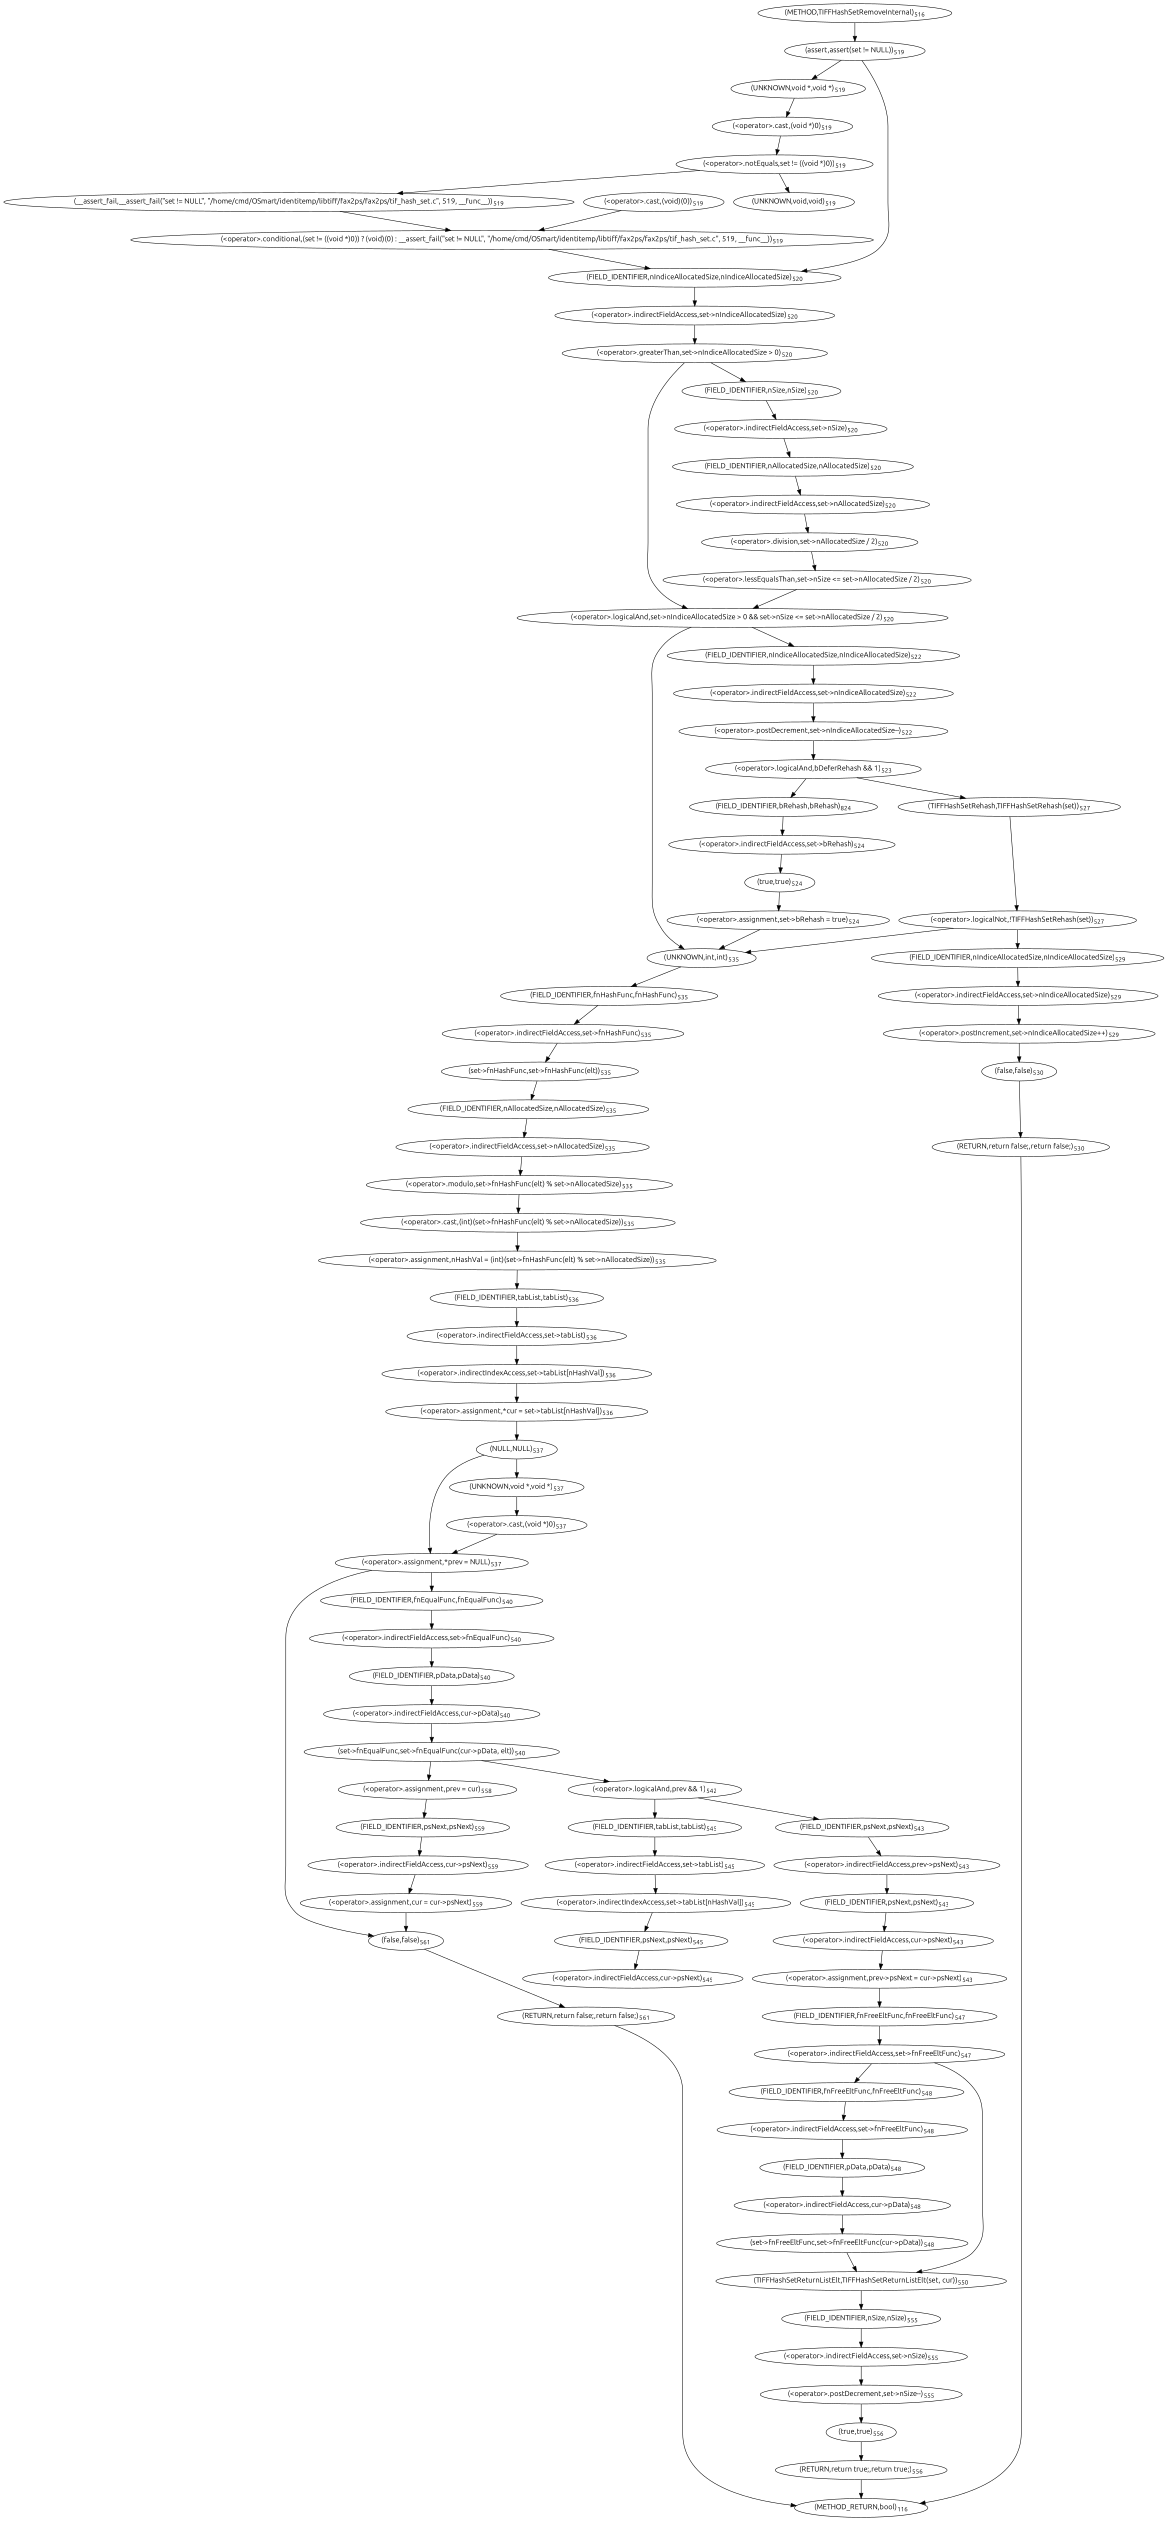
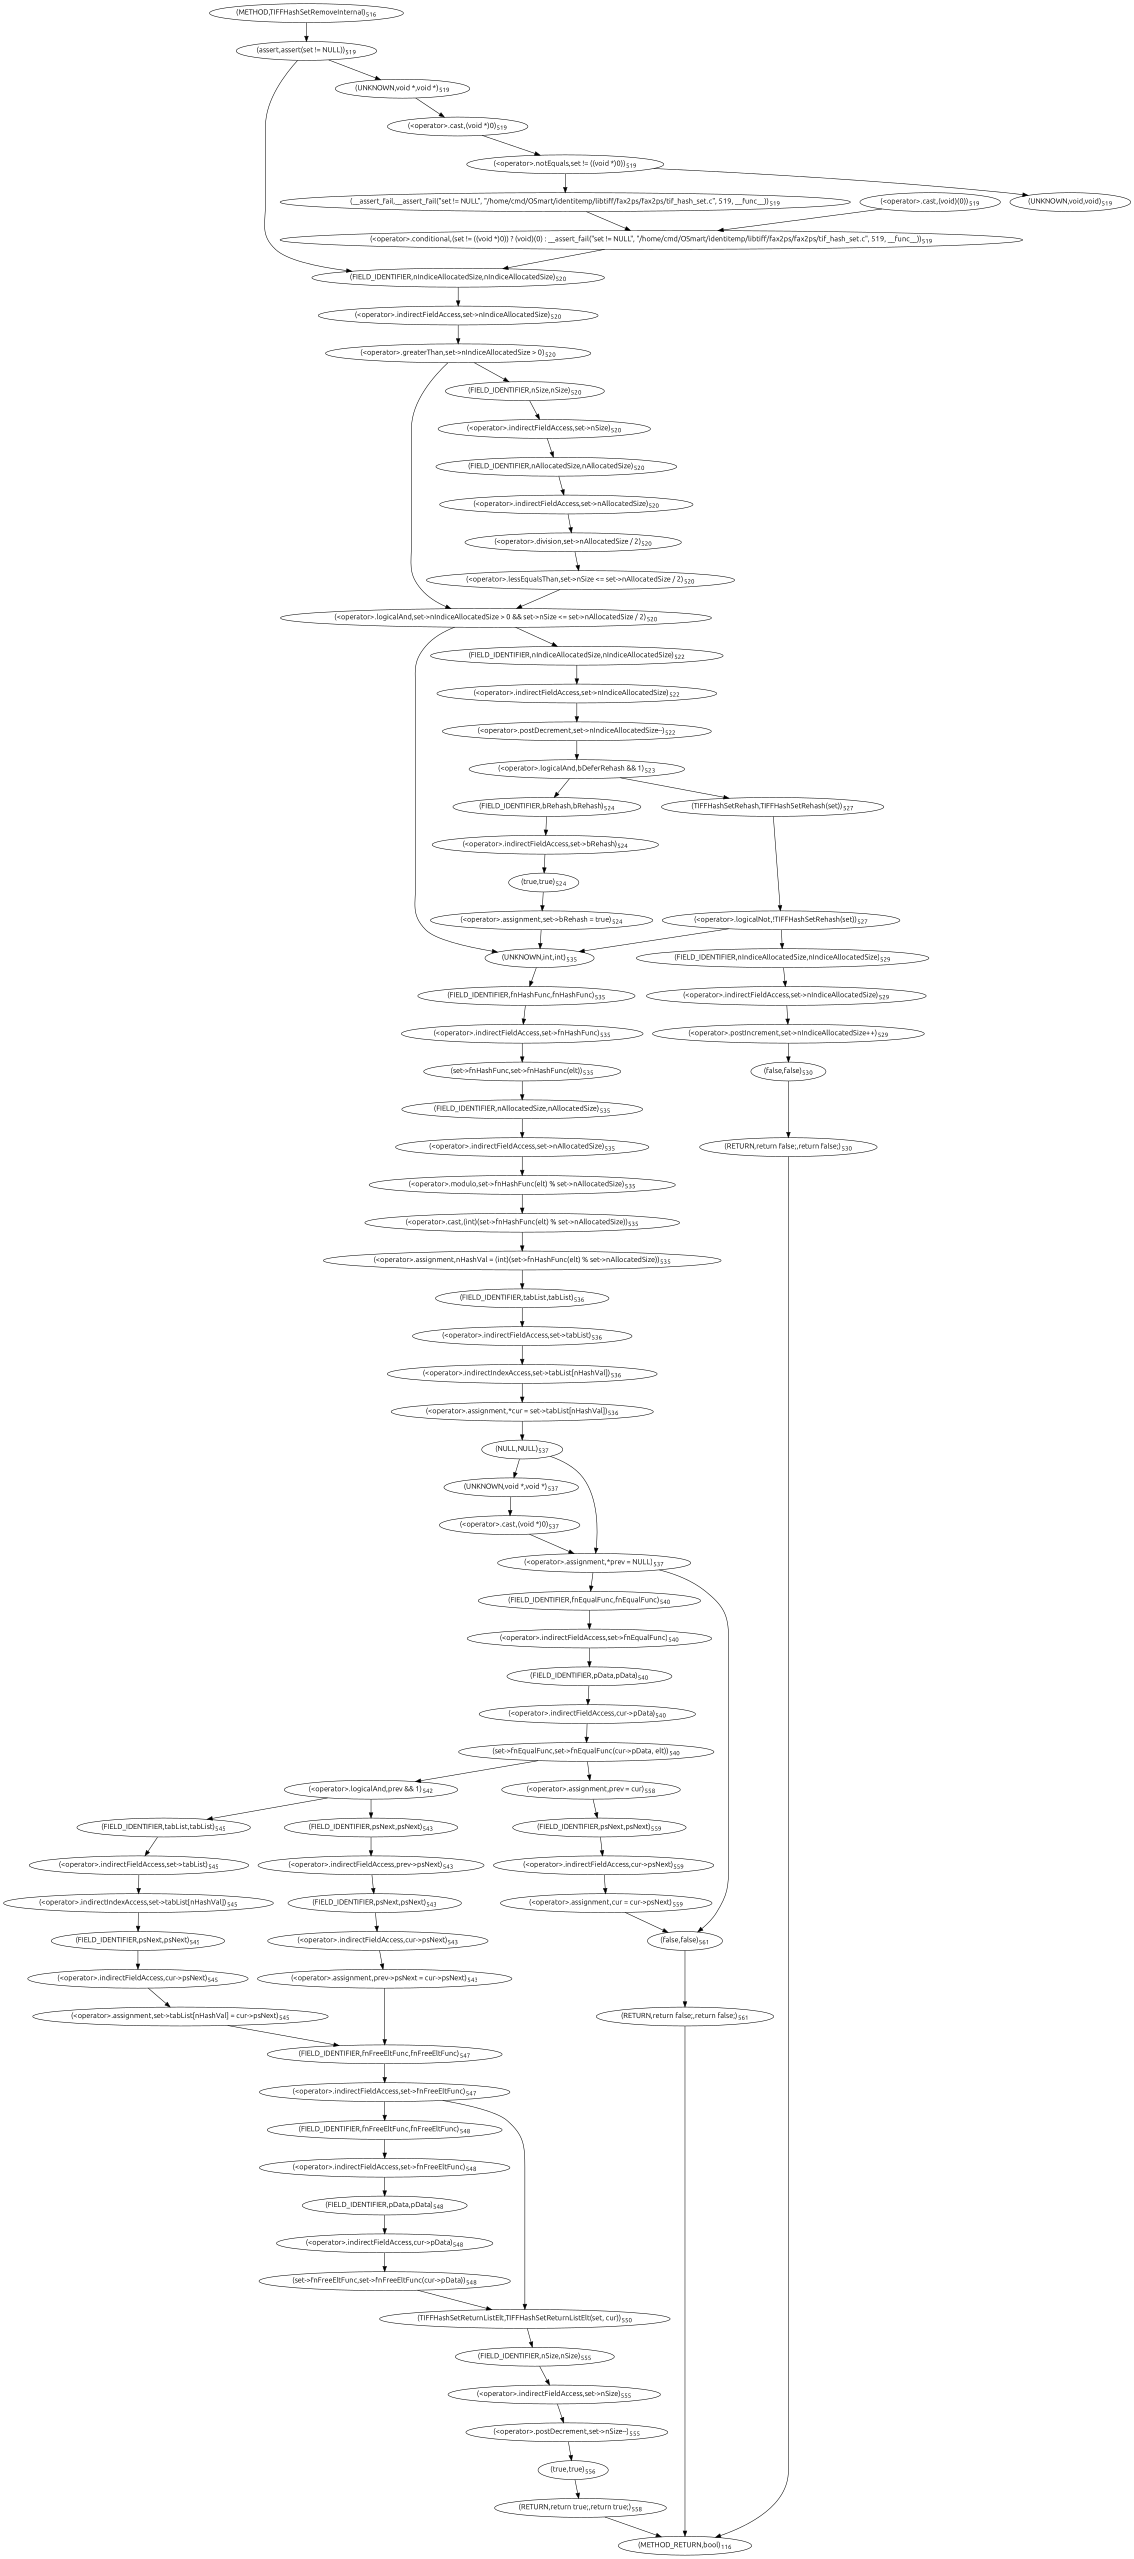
node "(FIELD_IDENTIFIER,bRehash,bRehash)": text "824" -> "524"
node "(<operator>.assignment,set->tabList[nHashVal] = cur->psNext)": added
node "(RETURN,return true;,return true;)": text "556" -> "558"
